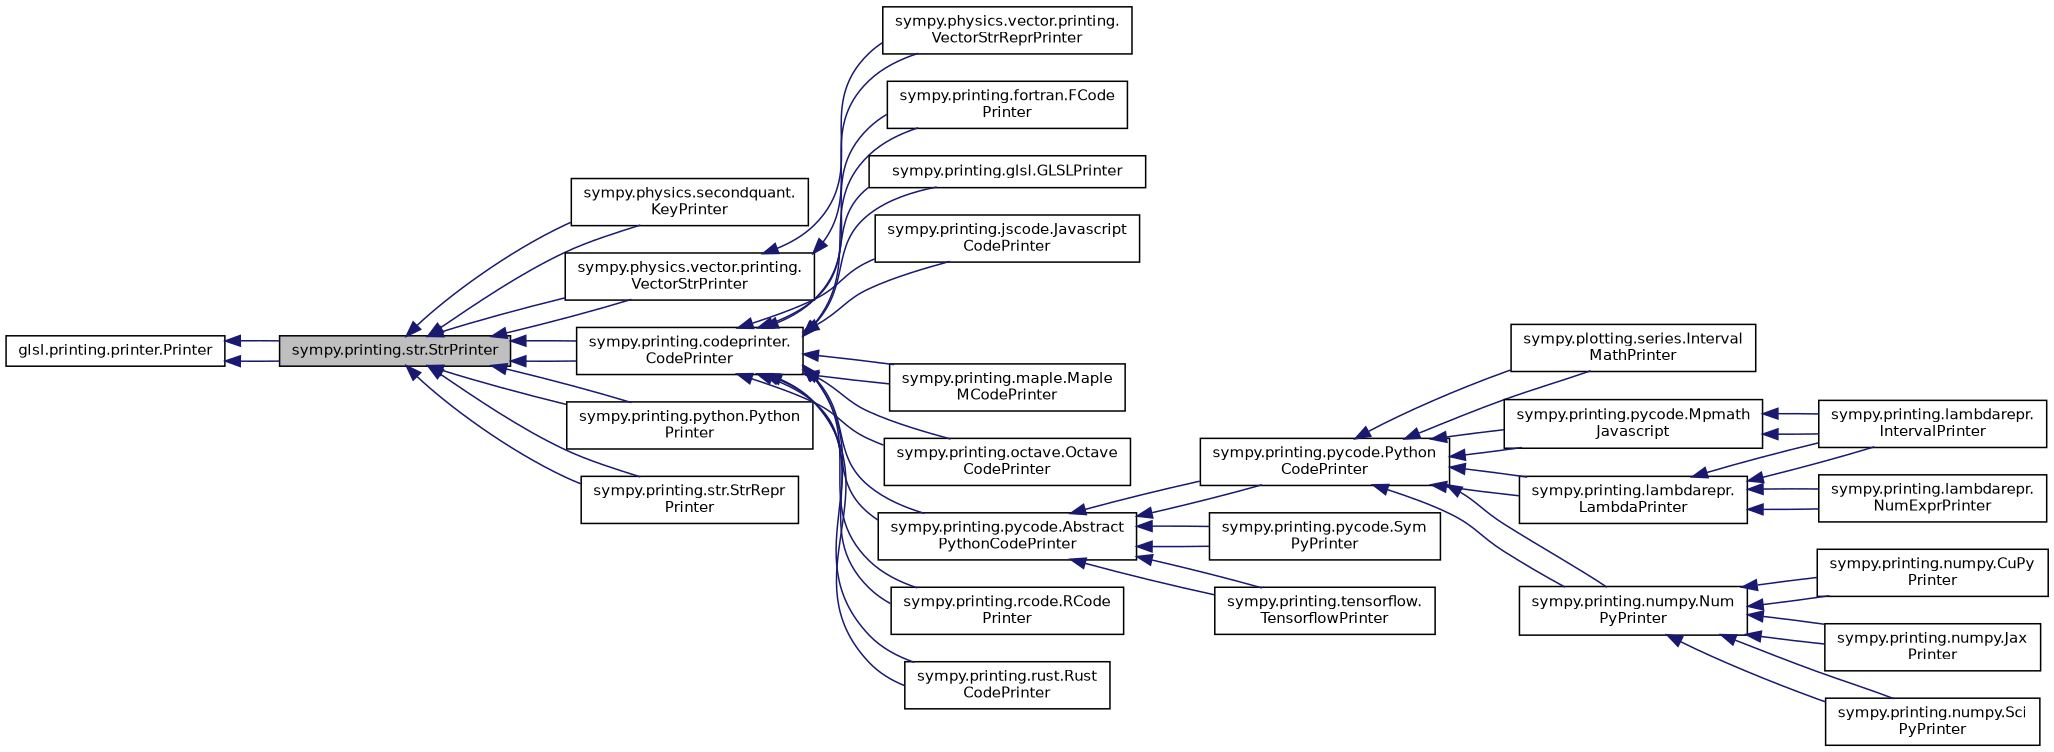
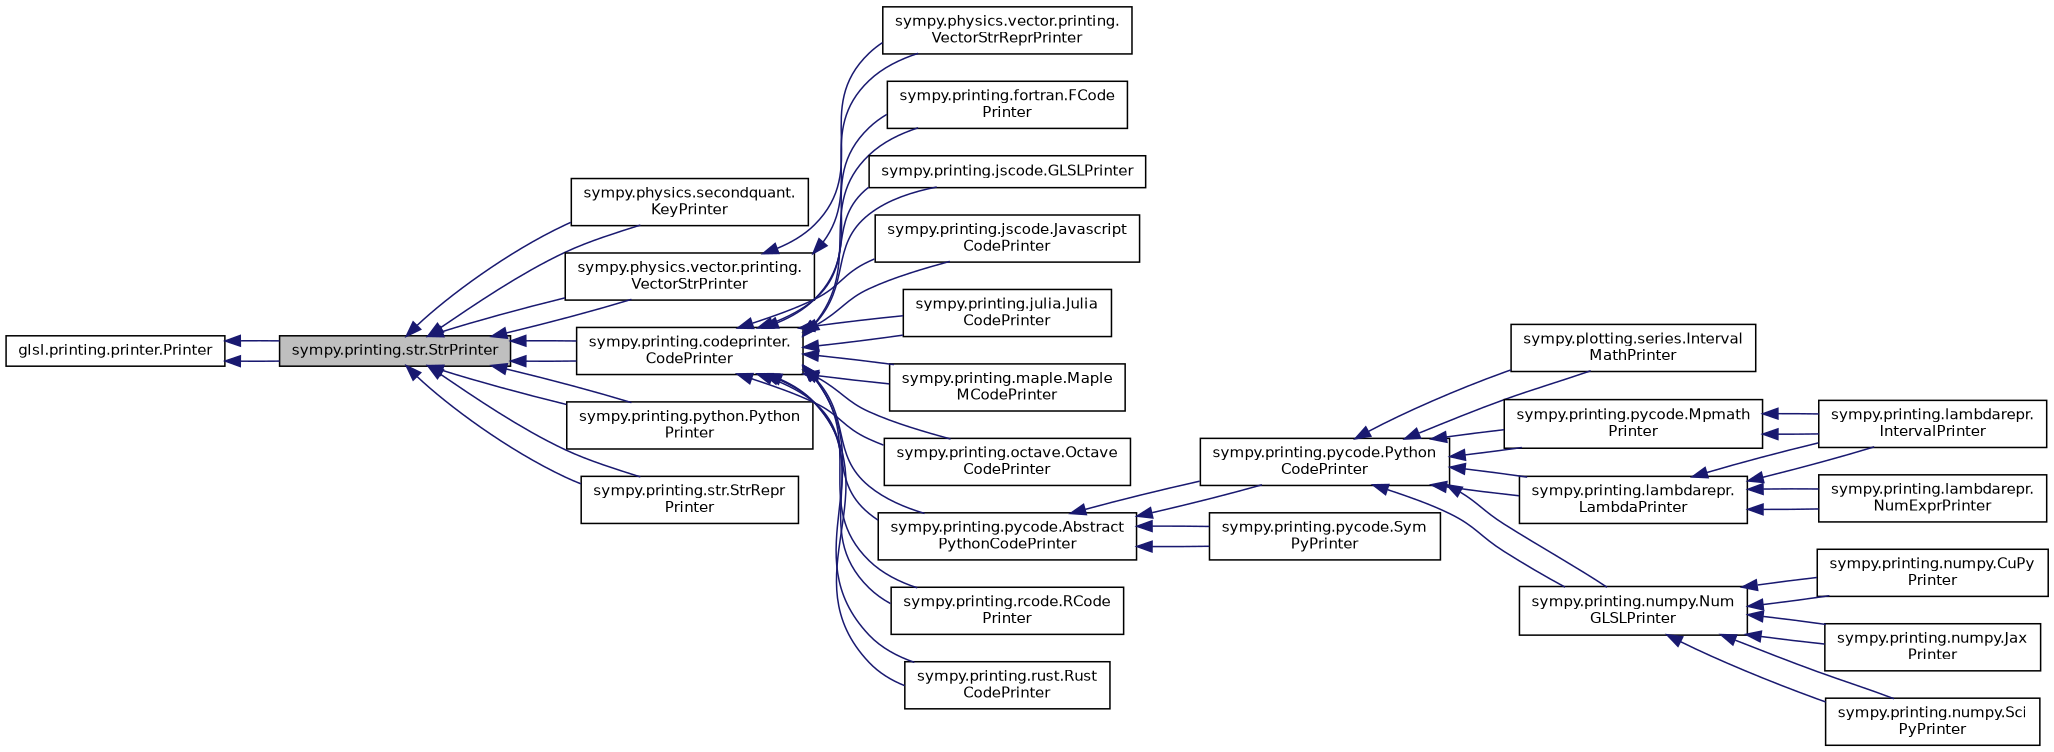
node "sympy.printing.glsl.GLSLPrinter": label "sympy.printing.glsl.GLSLPrinter" -> "sympy.printing.jscode.GLSLPrinter"
node "sympy.printing.julia.Julia CodePrinter": added
node "sympy.printing.pycode.Mpmath Javascript": label "sympy.printing.pycode.Mpmath Javascript" -> "sympy.printing.pycode.Mpmath Printer"
node "sympy.printing.tensorflow. TensorflowPrinter": removed
node "sympy.printing.numpy.Num PyPrinter": label "sympy.printing.numpy.Num PyPrinter" -> "sympy.printing.numpy.Num GLSLPrinter"
